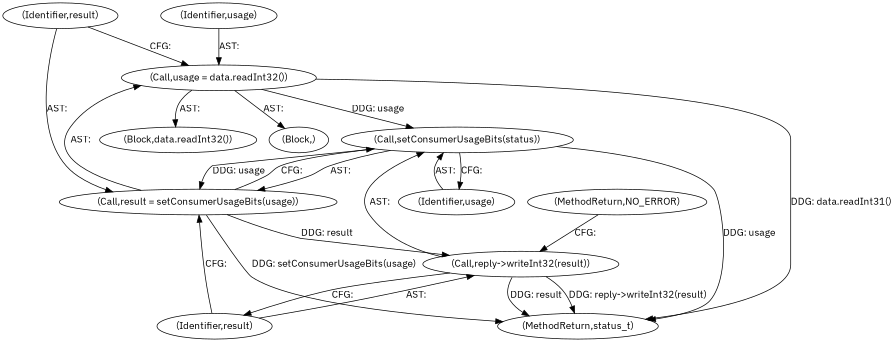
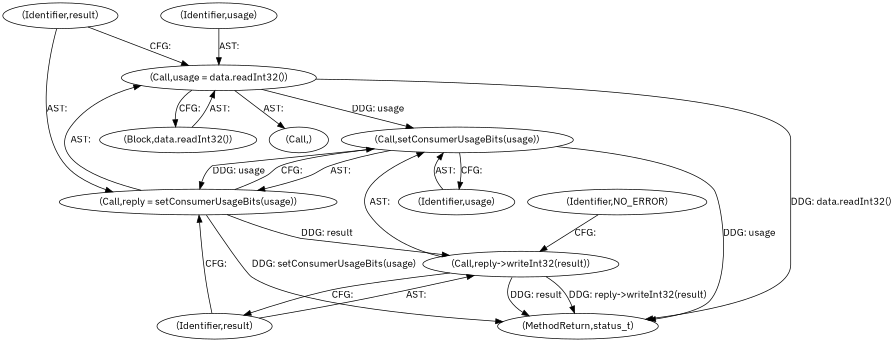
edge "(Call,usage = data.readInt32())" -> "(Block,data.readInt32())": label "AST: " -> "CFG: "
edge "(Block,data.readInt32())" -> "(Call,usage = data.readInt32())": added, label "AST:"
node "(Block,)": label "(Block,)" -> "(Call,)"
node "(Call,setConsumerUsageBits(status))": label "(Call,setConsumerUsageBits(status))" -> "(Call,setConsumerUsageBits(usage))"
node "(Call,result = setConsumerUsageBits(usage))": label "(Call,result = setConsumerUsageBits(usage))" -> "(Call,reply = setConsumerUsageBits(usage))"
node "(MethodReturn,NO_ERROR)": label "(MethodReturn,NO_ERROR)" -> "(Identifier,NO_ERROR)"
edge "(Call,usage = data.readInt32())" -> "(MethodReturn,status_t)": label "DDG: data.readInt31()" -> "DDG: data.readInt32()"
